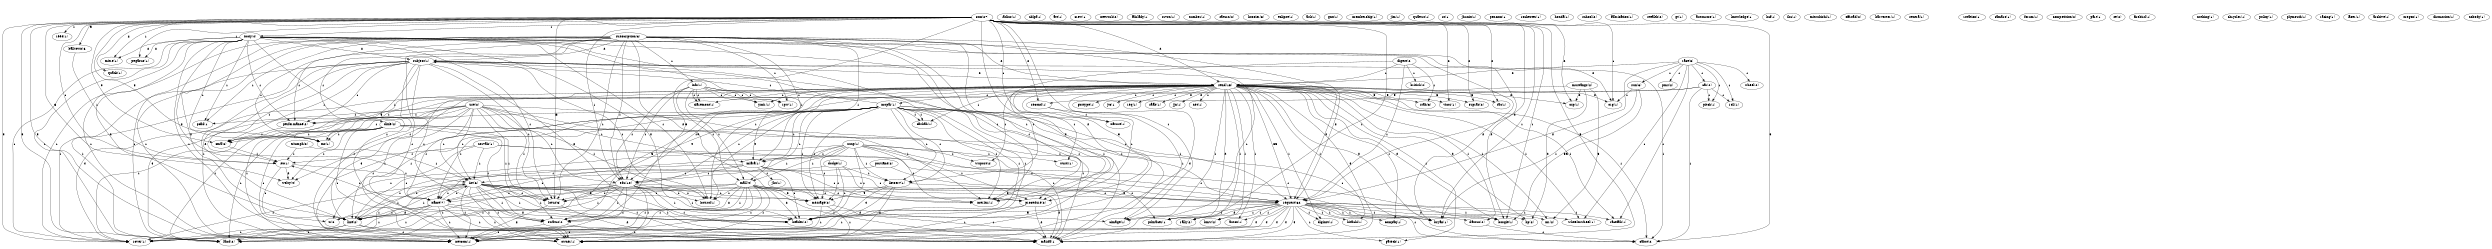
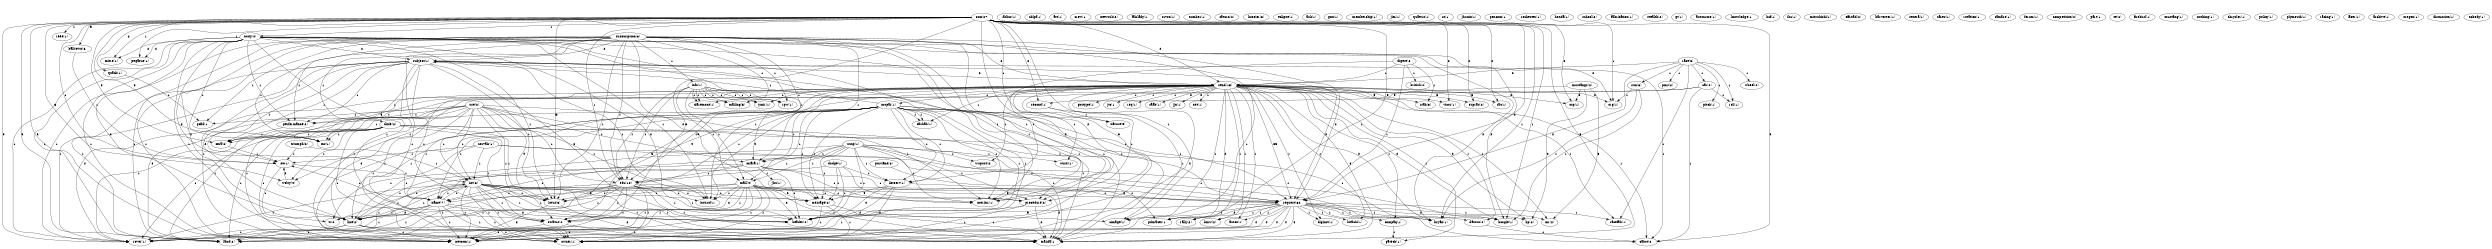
node "cares(1)": added
node "mustang(1)": added
edge "body(4)" -> "pcad(1)": now "quack(1)" -> "pcad(1)"
edge "car(2)" -> "pitch(1)": removed, label "1"
node "mailing(5)": added
node "nature(1)": label "nature(1)" -> "nature(9)"
edge "dixie(2)" -> "rover(1)": added, label "1"
edge "use(2)" -> "lotus(3)": label "1" -> "4"
edge "sun(3)" -> "boogie(1)": label "35" -> "1"
edge "rec(1)" -> "welty(4)": reversed
edge "portland(2)" -> "list(6)": removed, label "1"
node "wheeltowheel(1)": removed
edge "line(2)" -> "owner(1)": added, label "1"
edge "request(32)" -> "gatech(1)": now "compaq(1)" -> "gatech(1)"
edge "request(32)" -> "cabot(2)": removed, label "1"
